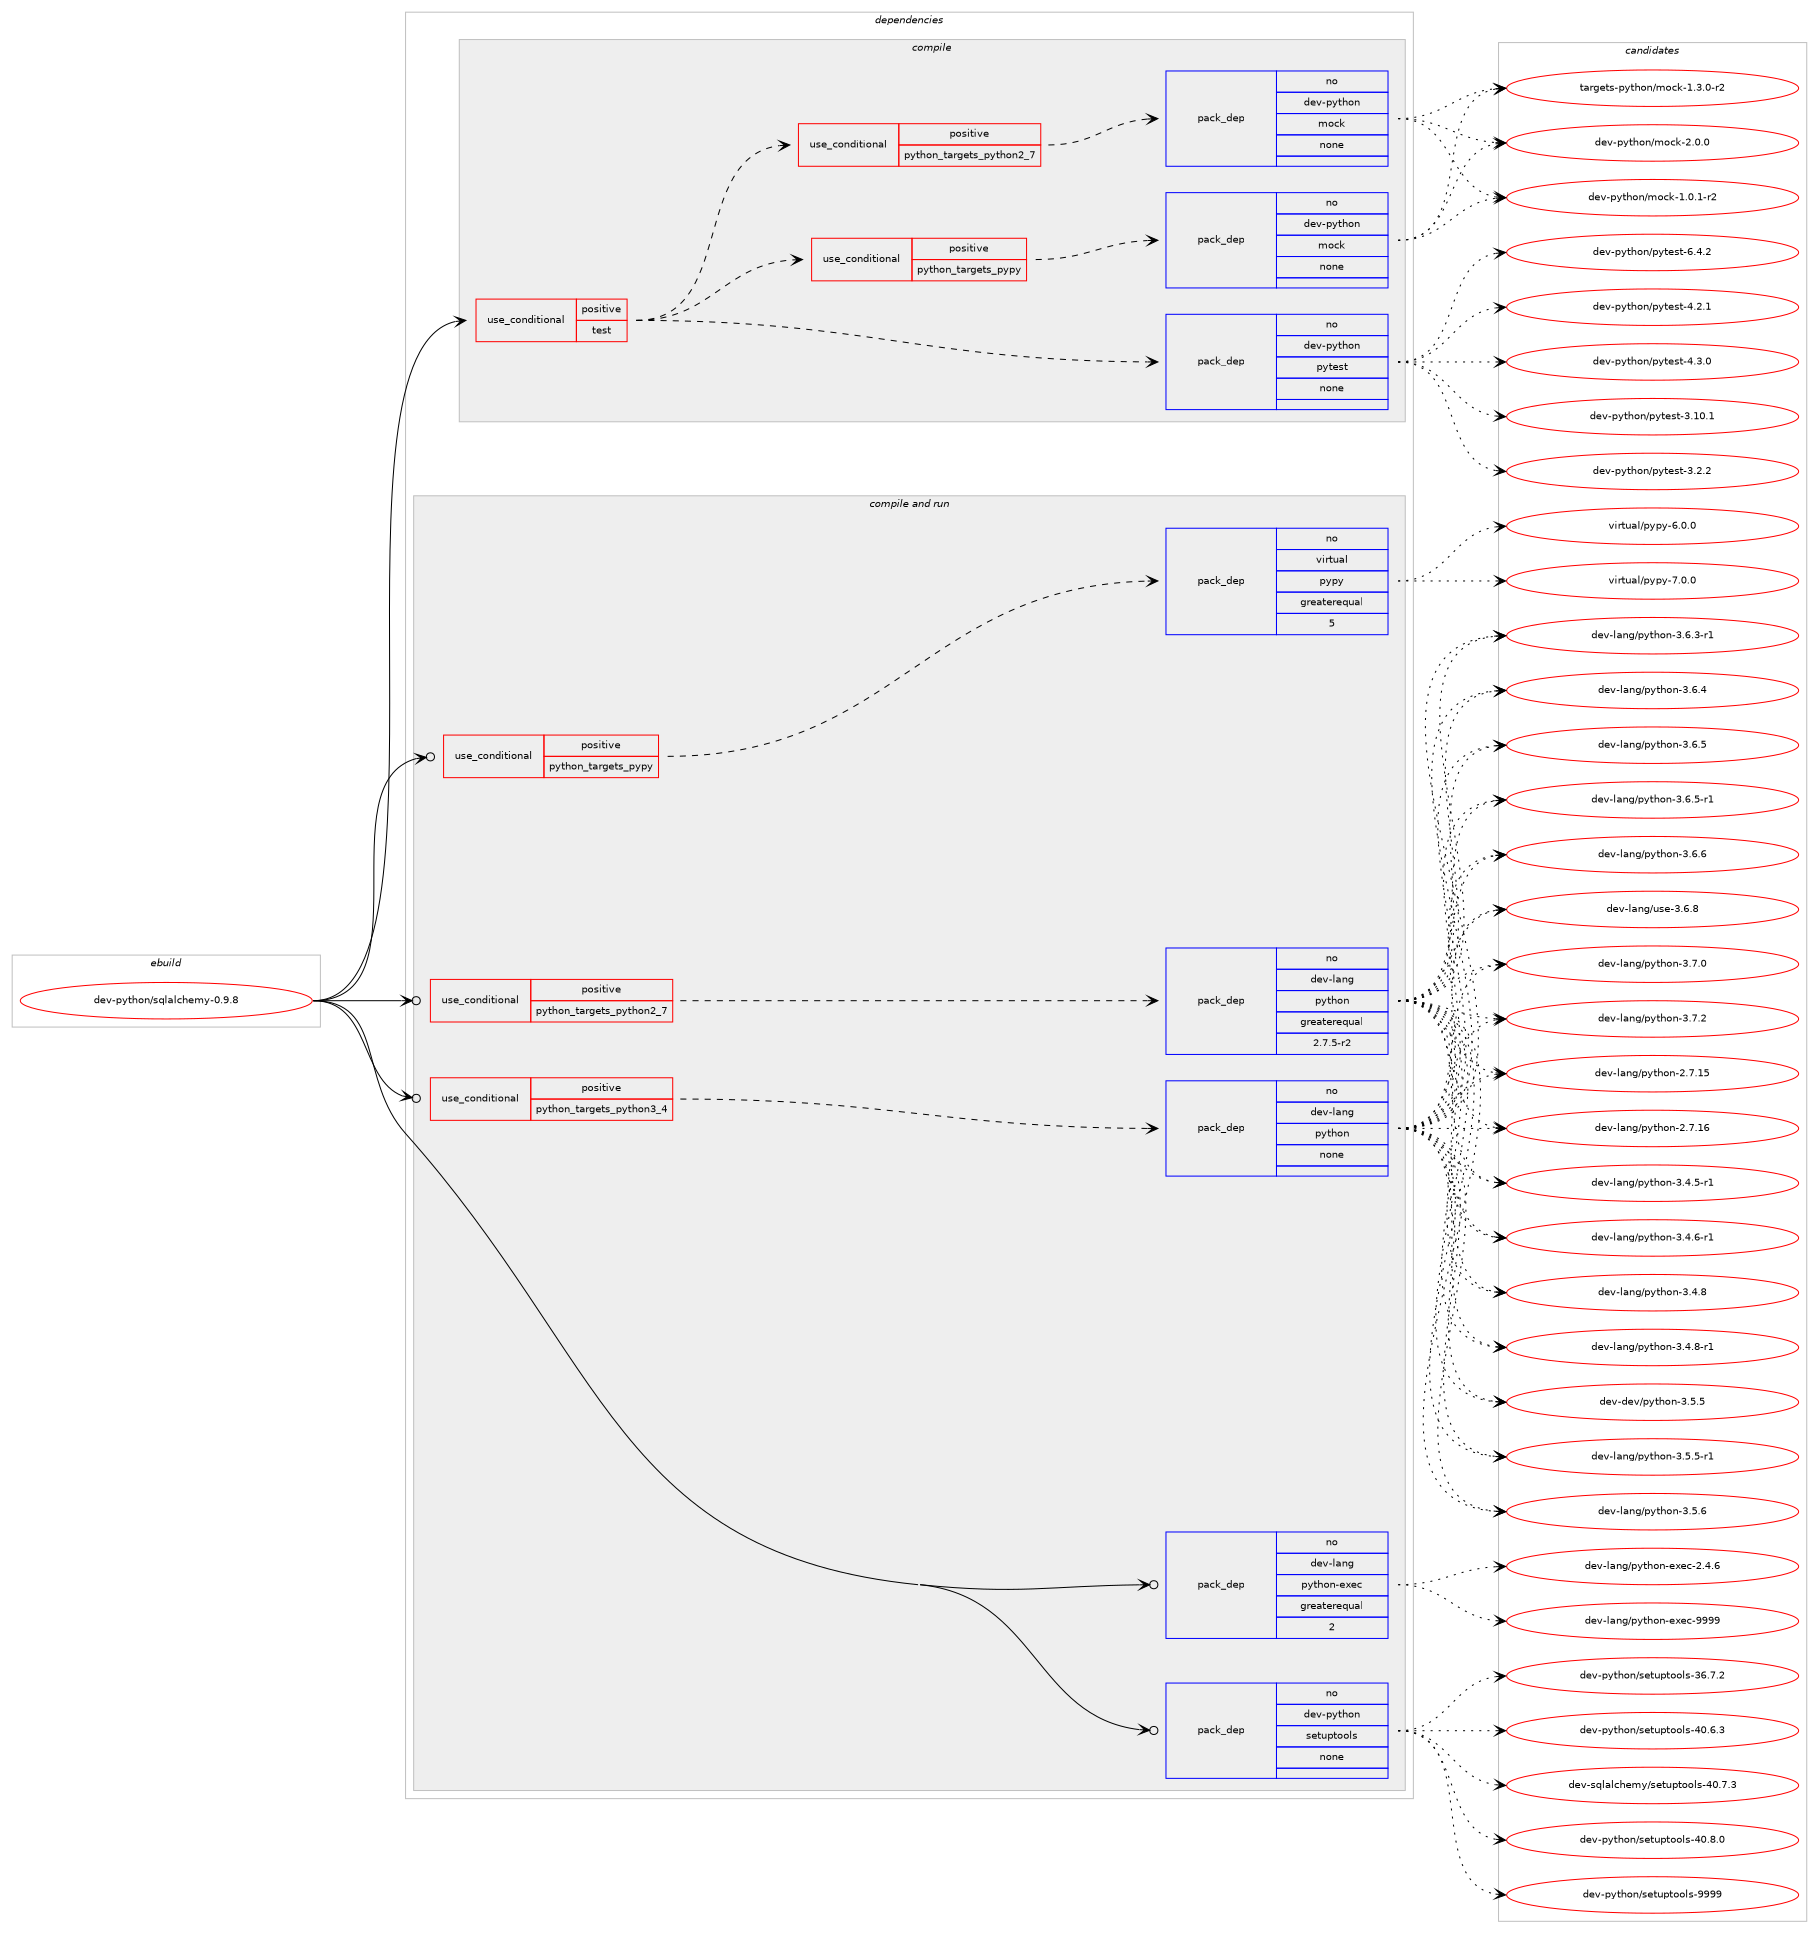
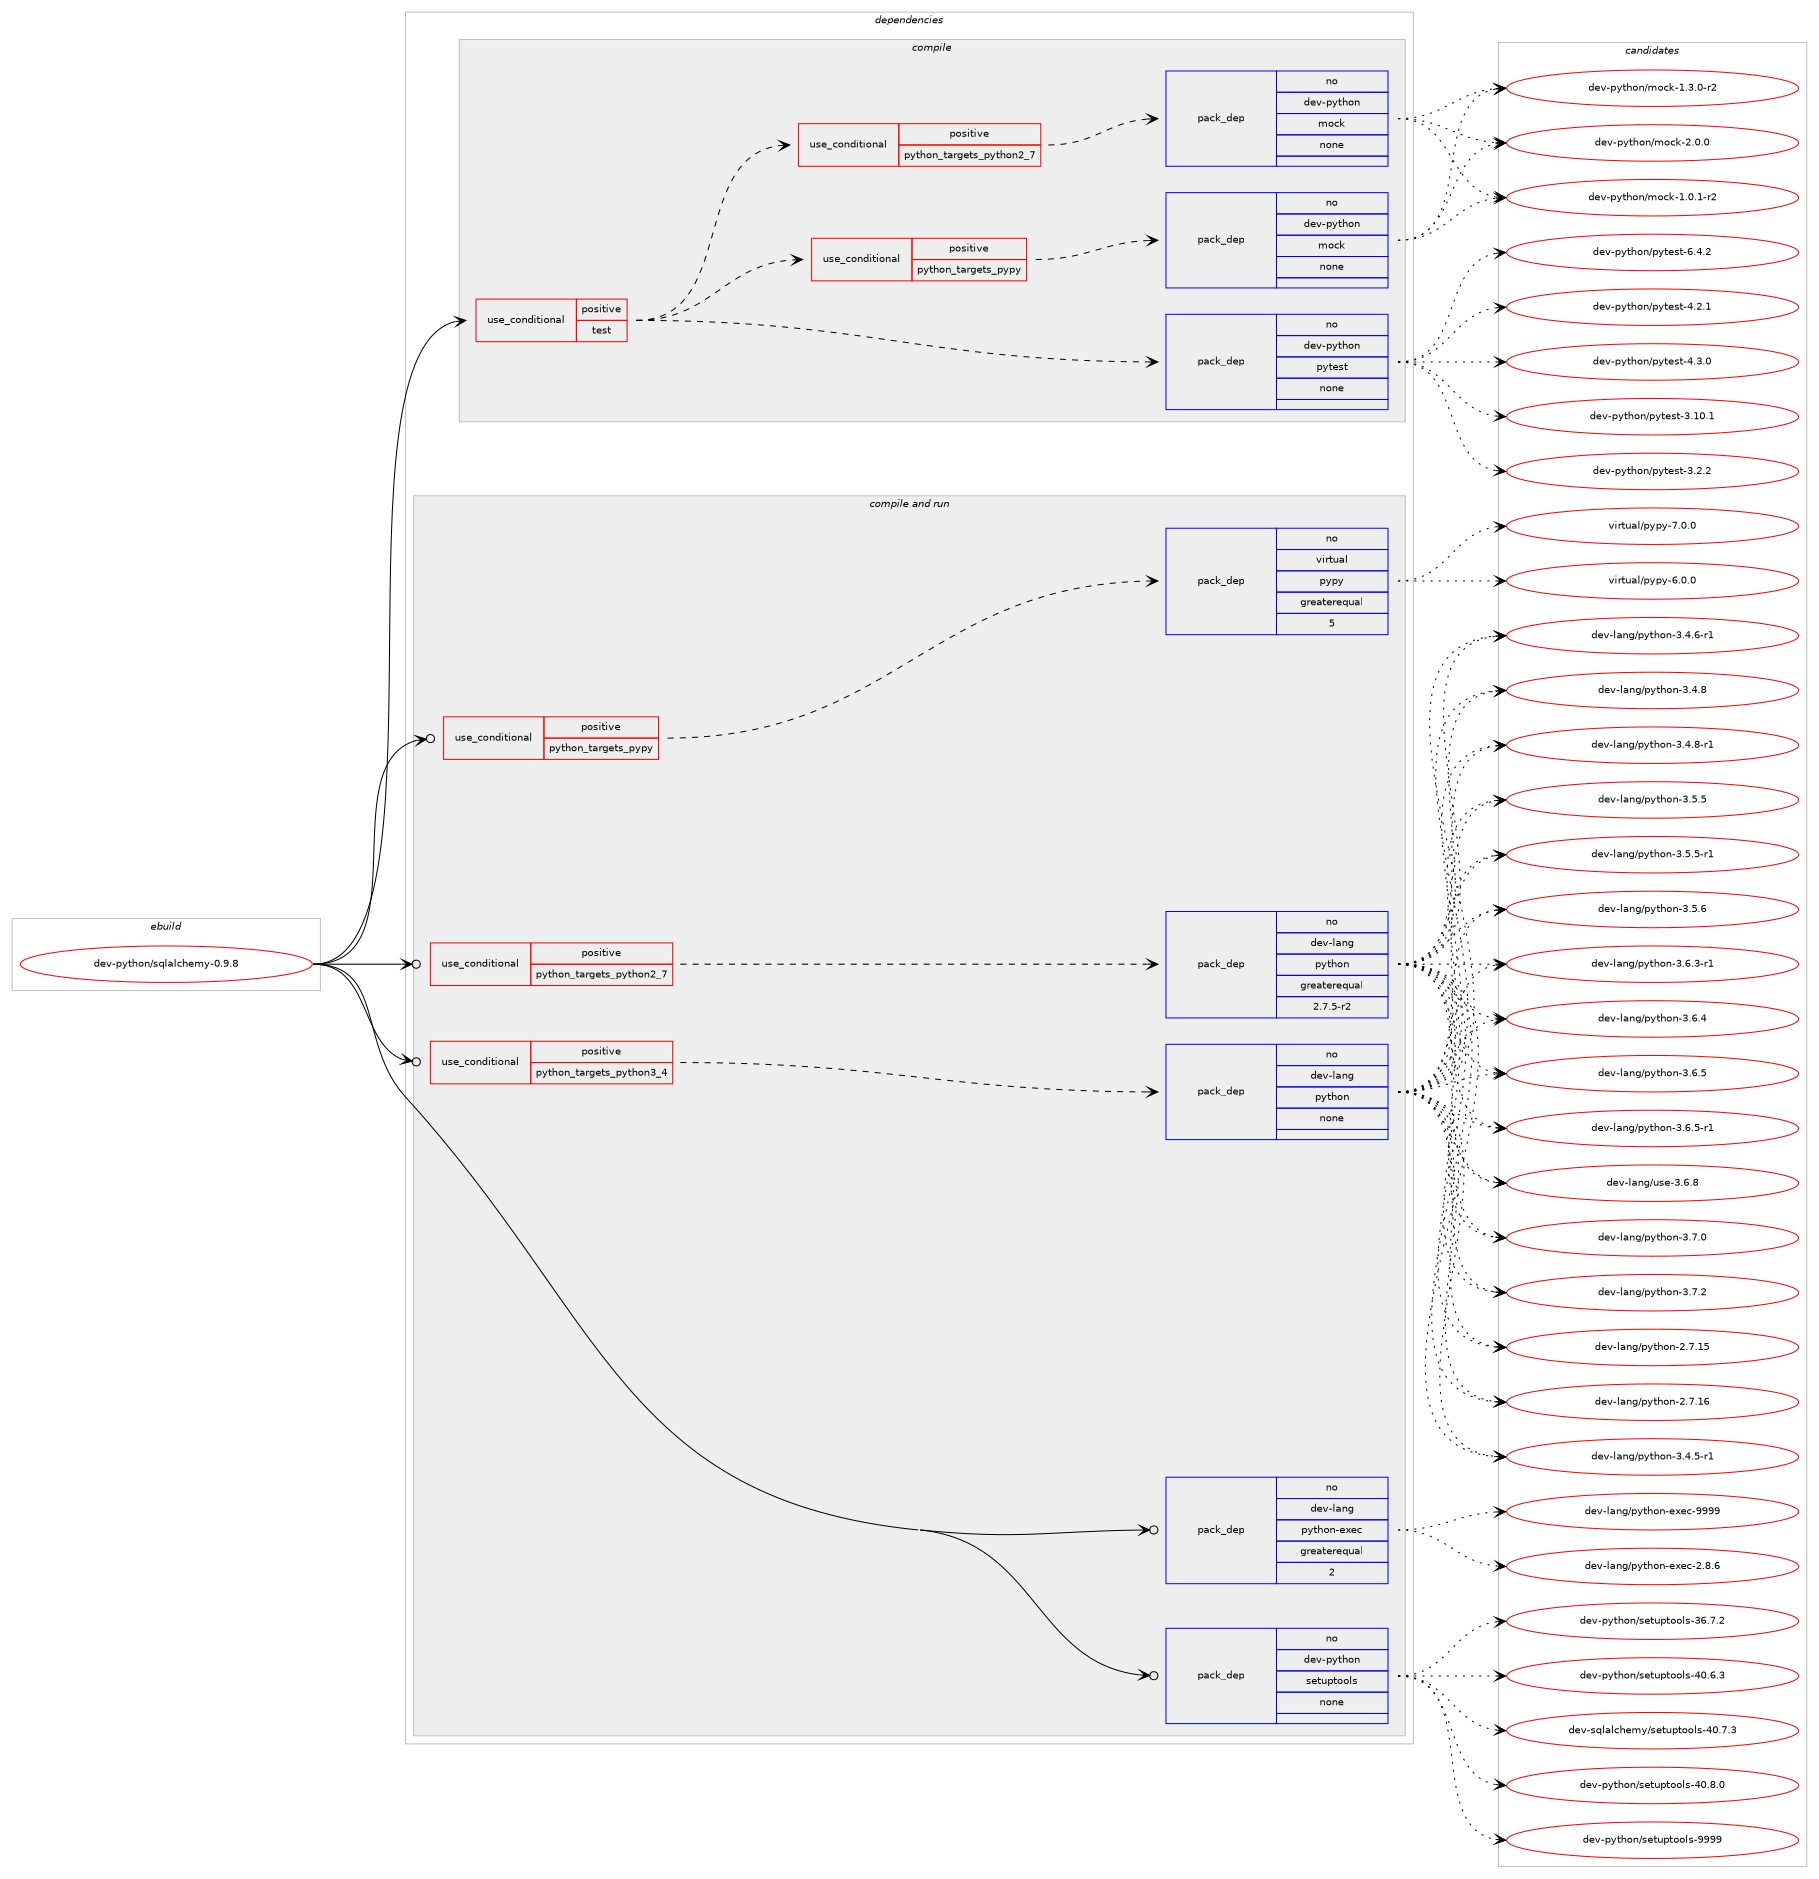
node "targets-python/mock-1.3.0-r2": label "targets-python/mock-1.3.0-r2" -> "dev-python/mock-1.3.0-r2"
node "dev-lang/python-3.6.6": removed
node "dev-dev/python-3.5.5": label "dev-dev/python-3.5.5" -> "dev-lang/python-3.5.5"
node "dev-lang/python-exec-2.4.6": label "dev-lang/python-exec-2.4.6" -> "dev-lang/python-exec-2.8.6"
